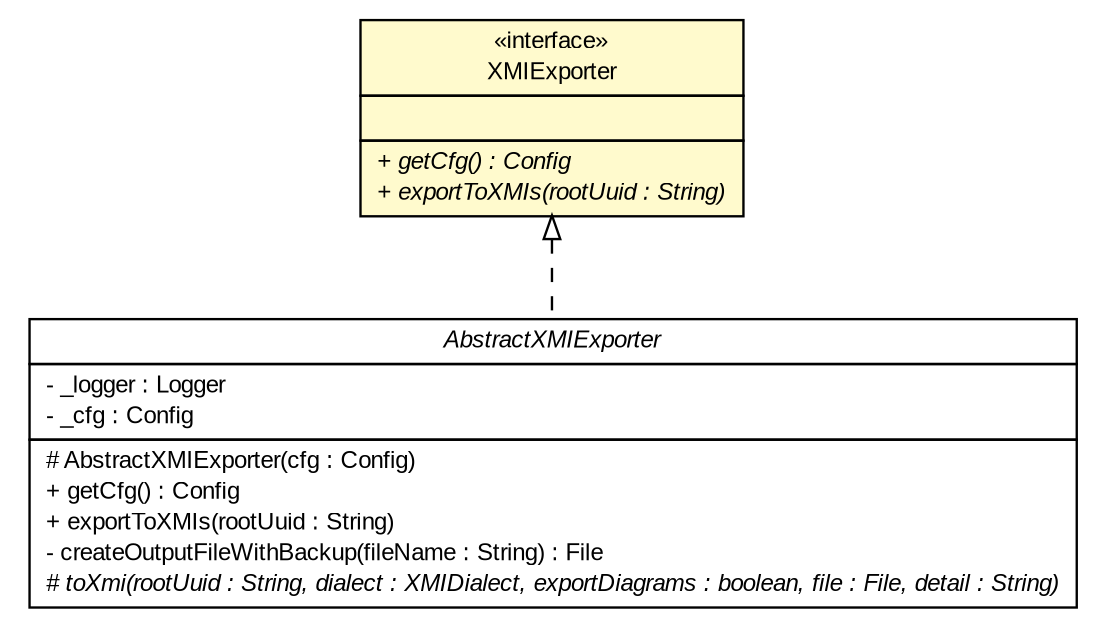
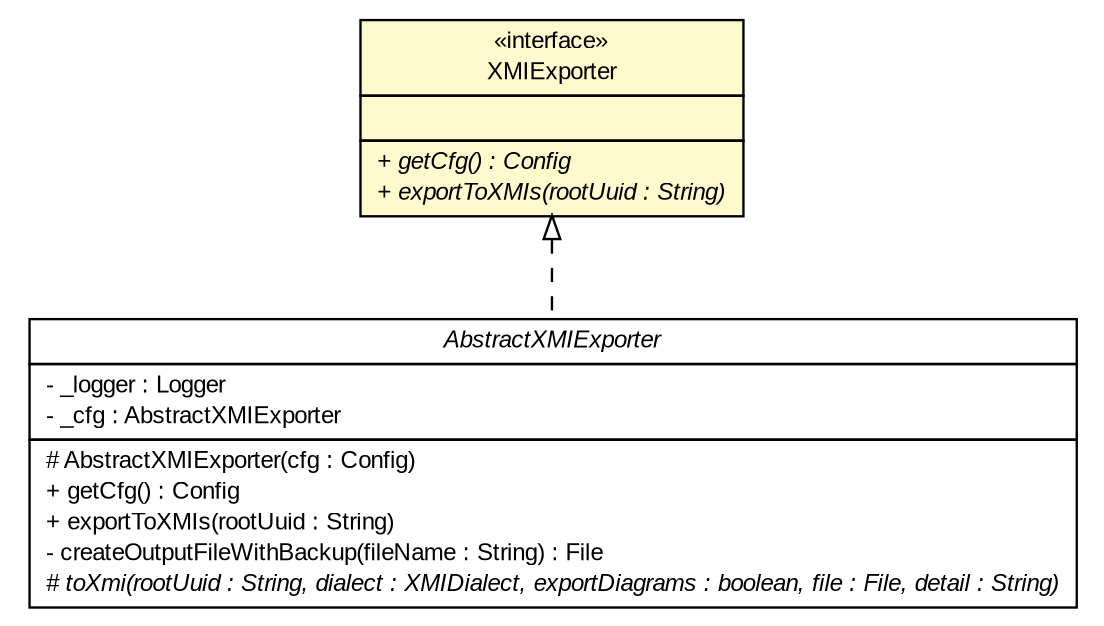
node "AbstractXMIExporter": text "- _cfg : Config" -> "- _cfg : AbstractXMIExporter"
